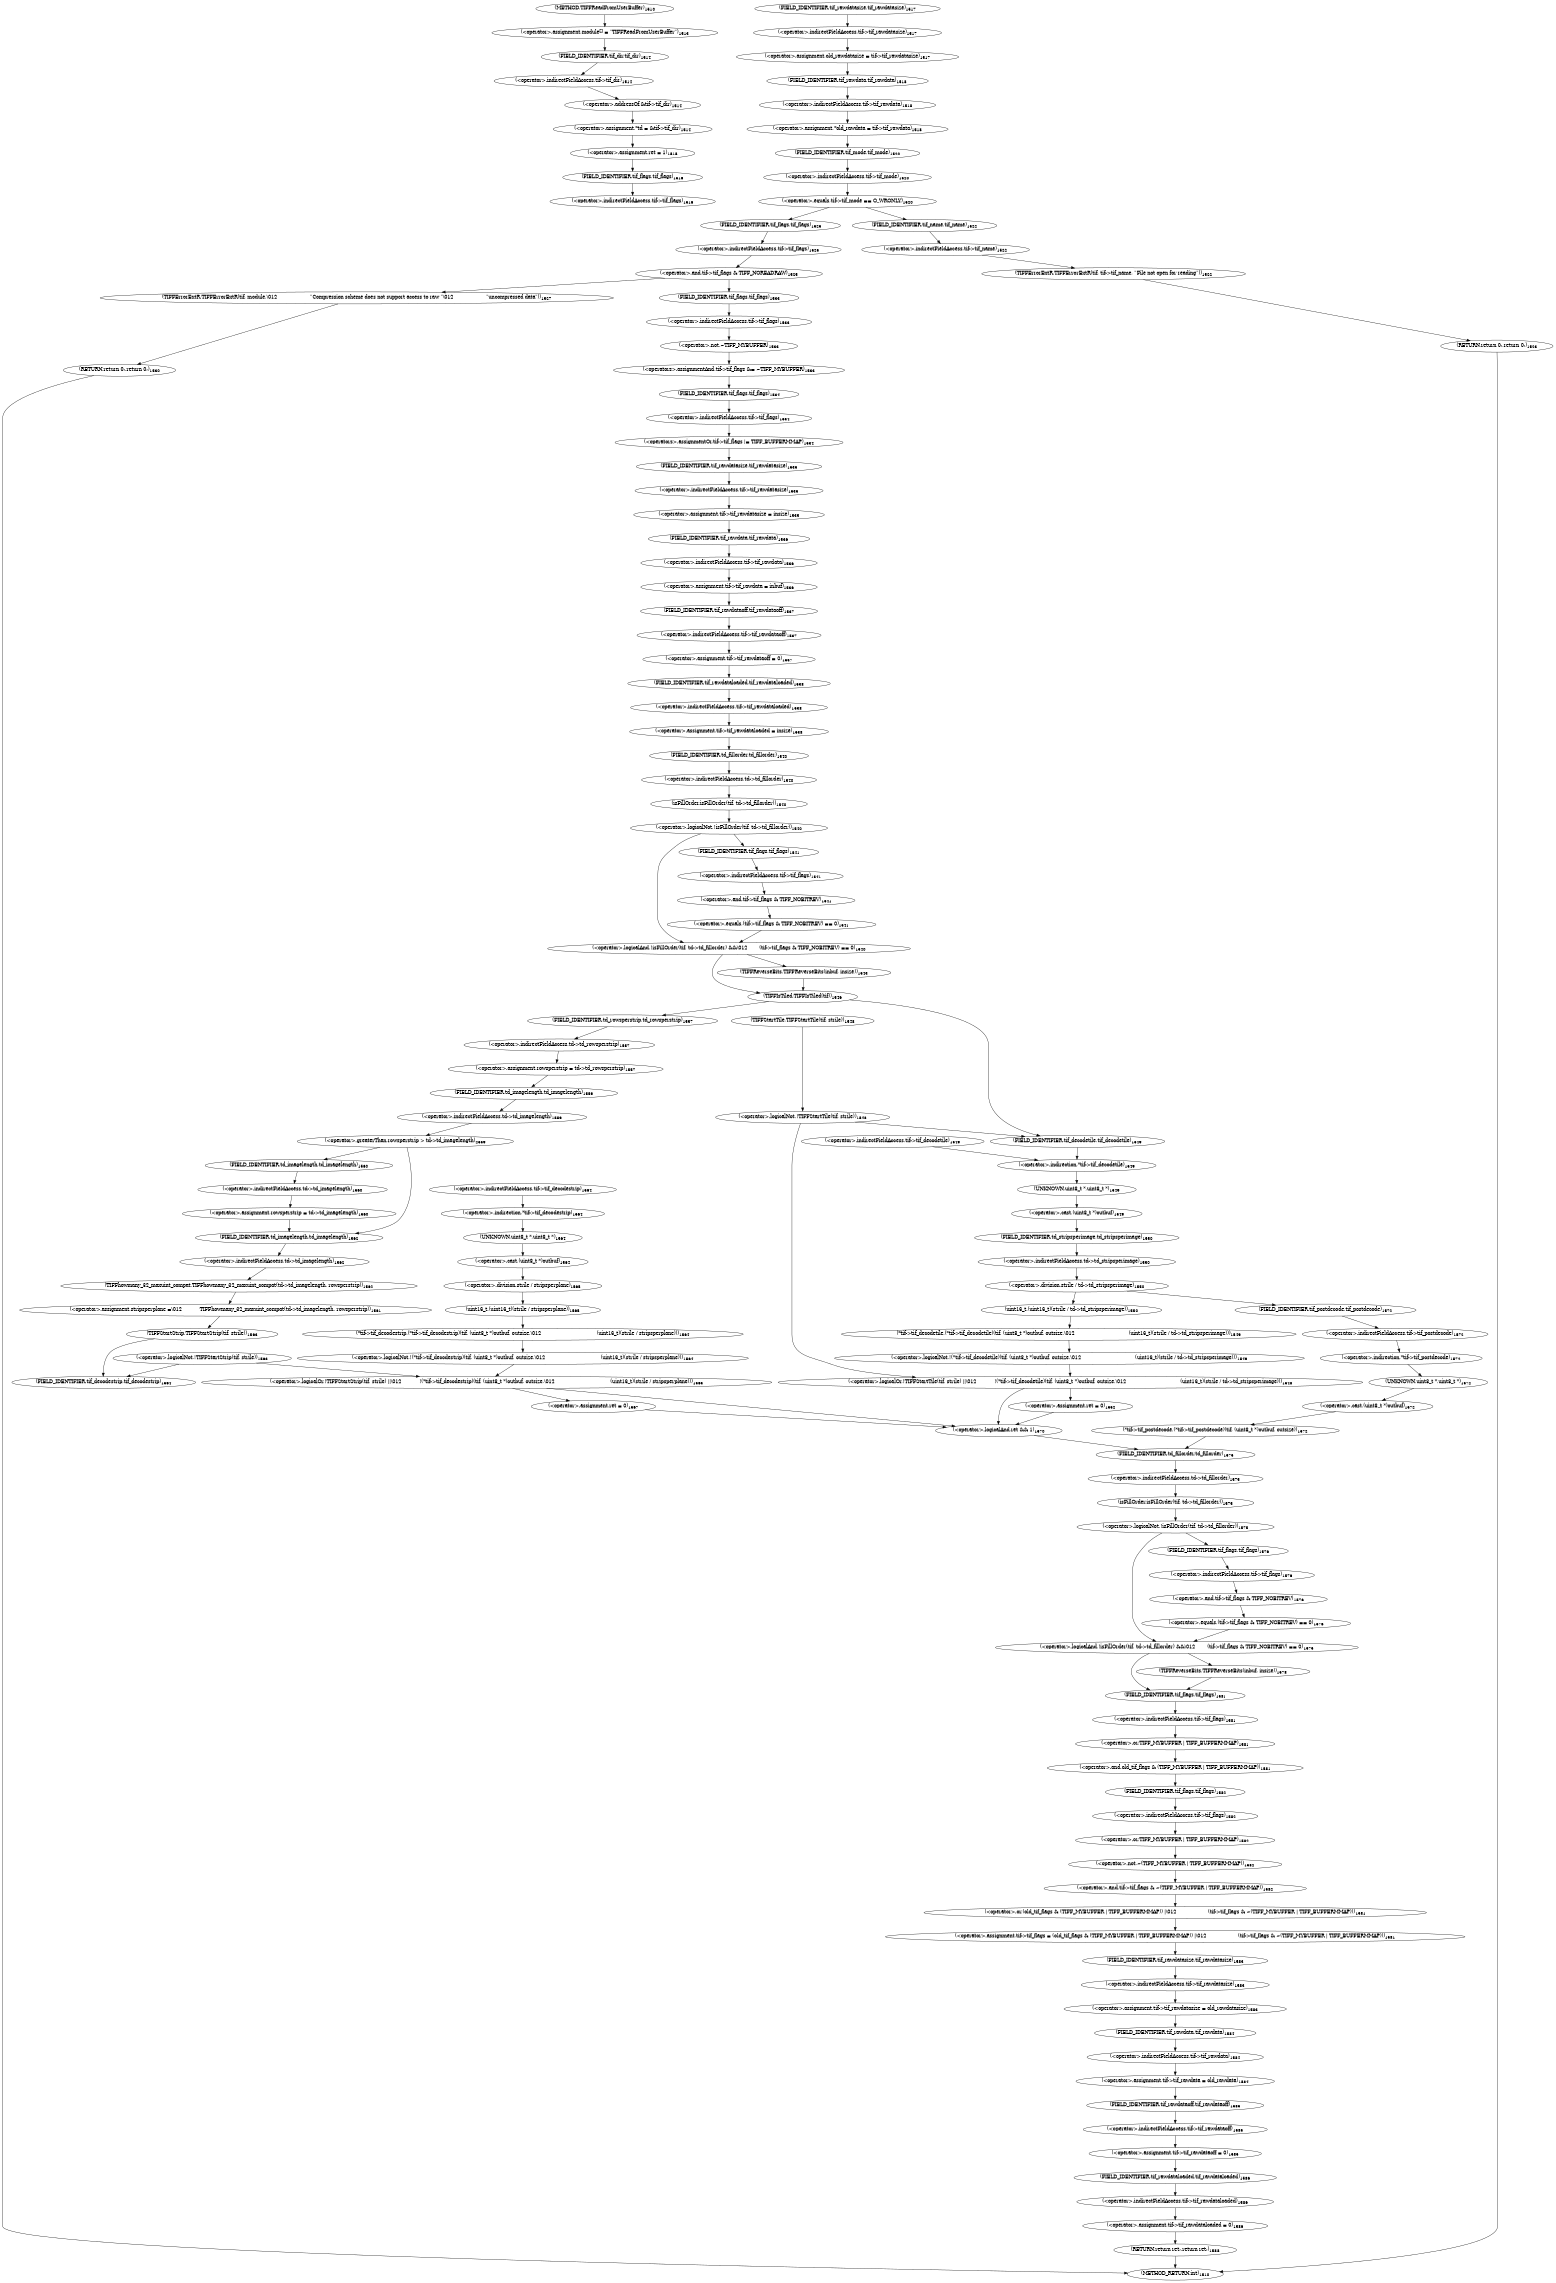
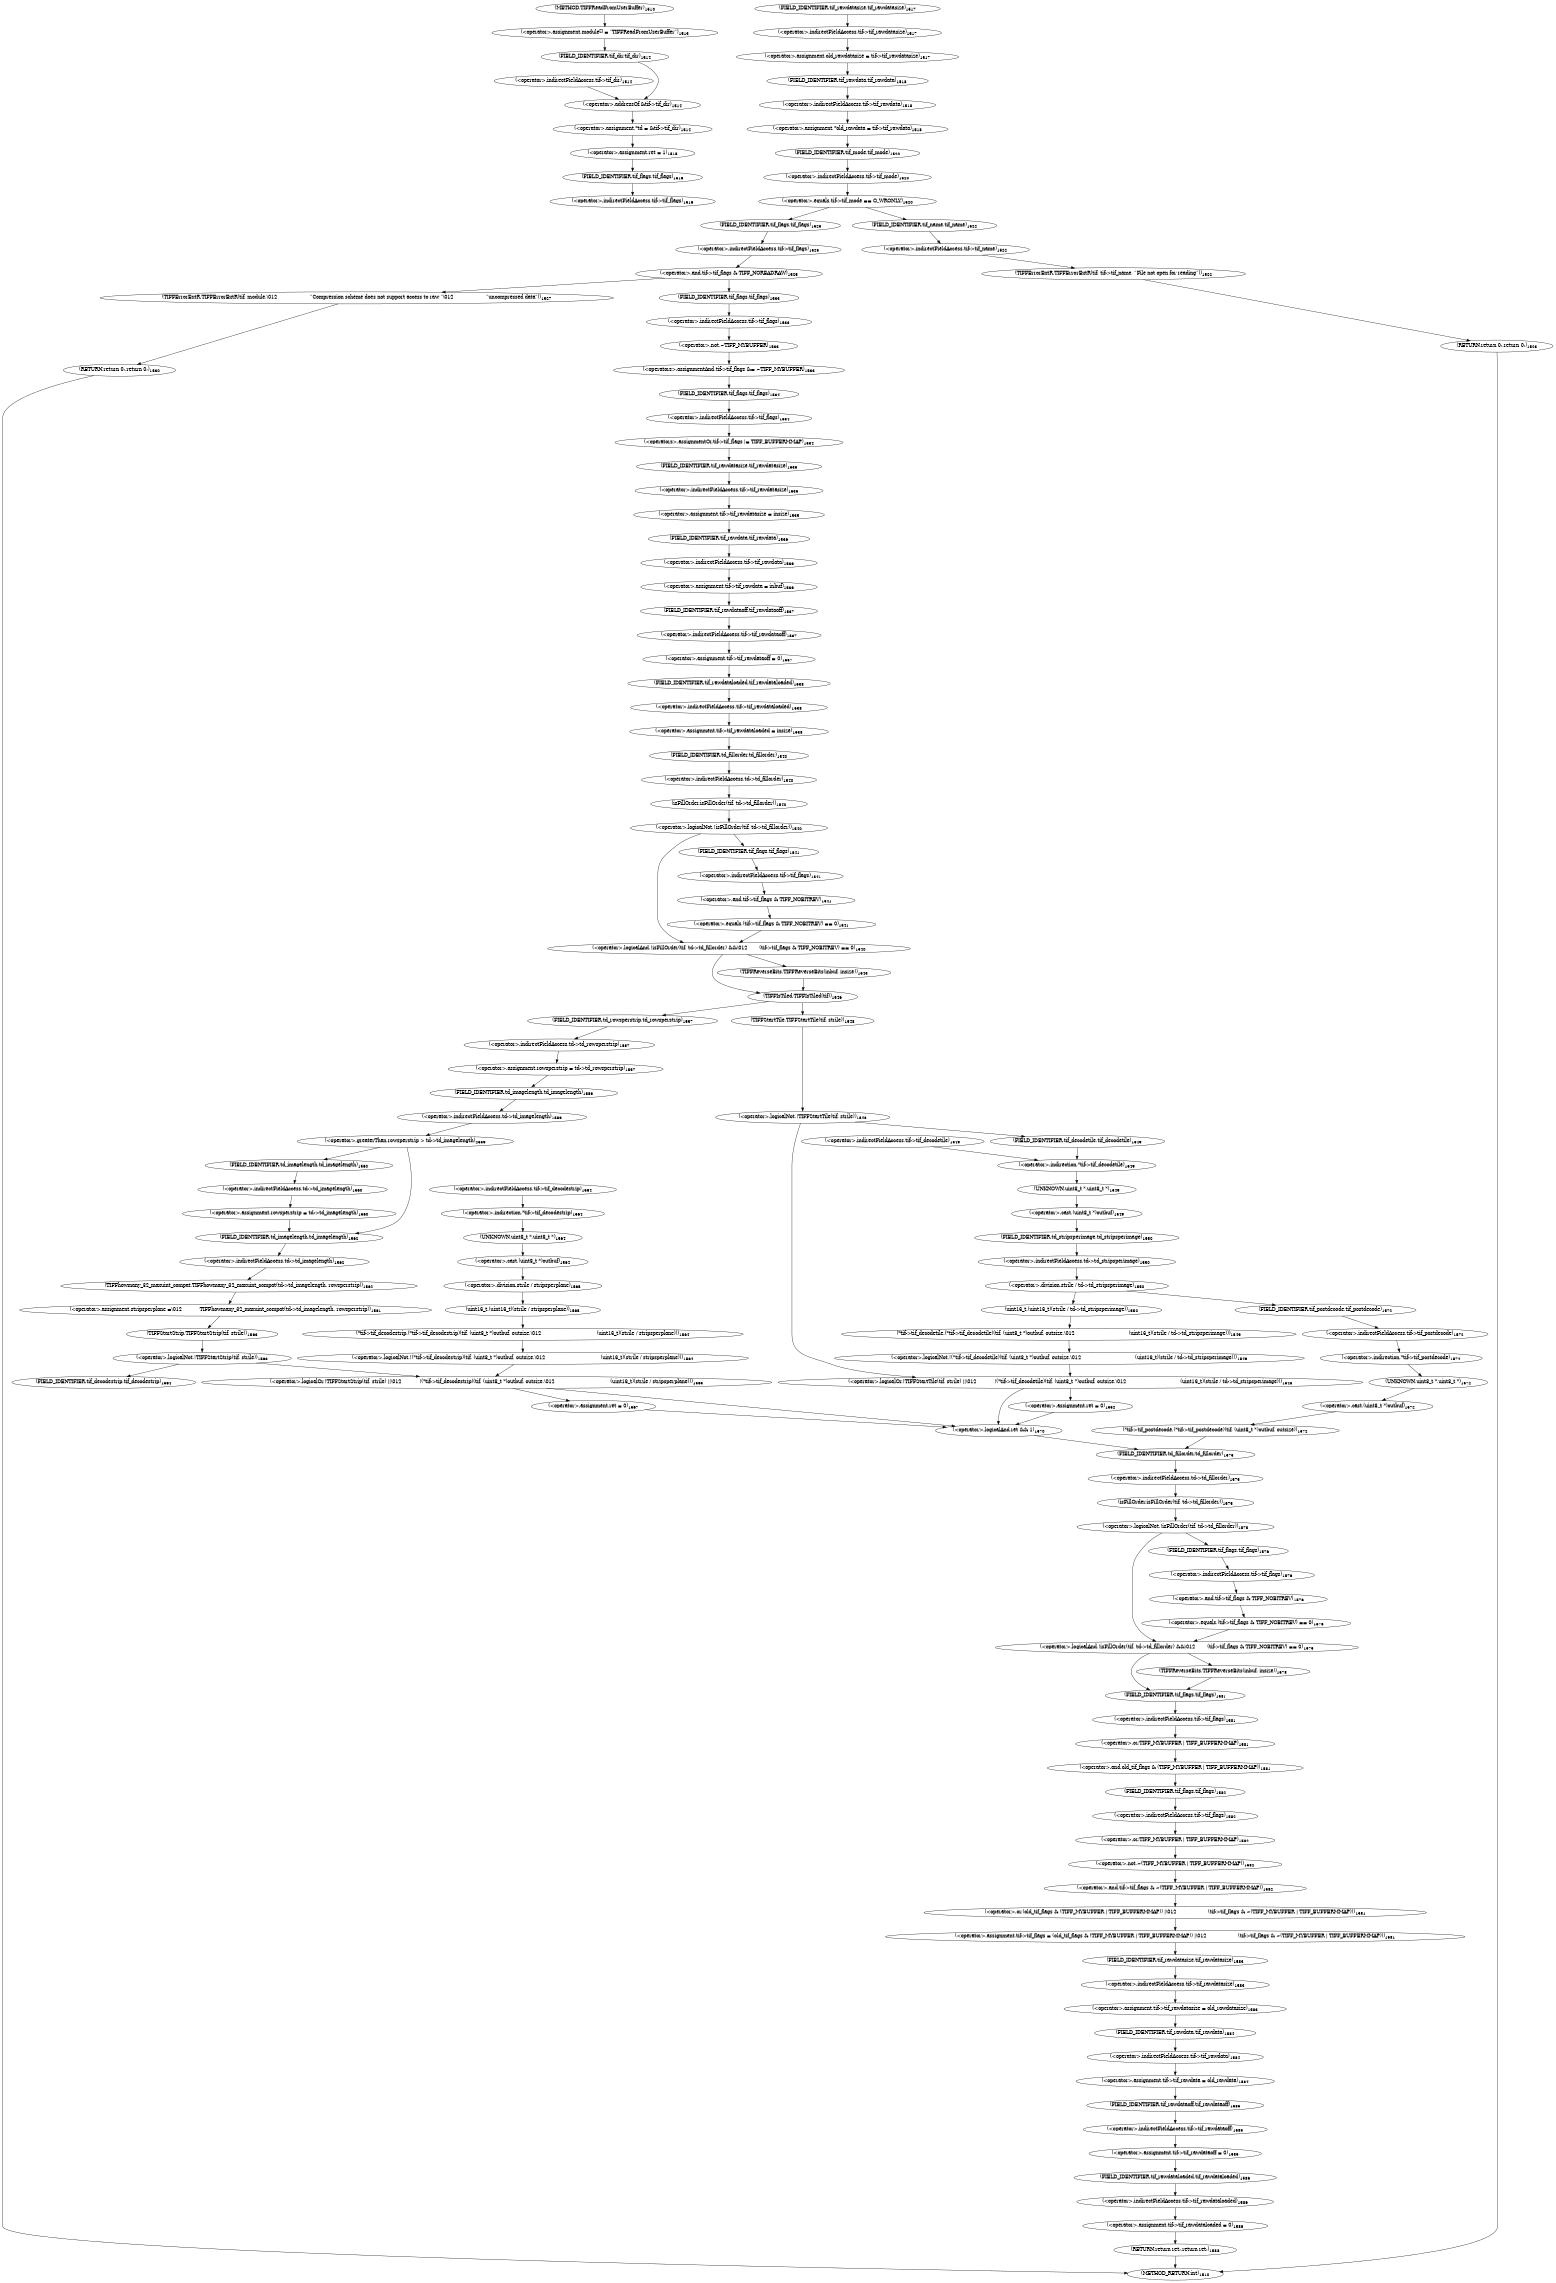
edge "(FIELD_IDENTIFIER,tif_dir,tif_dir)" -> "(<operator>.indirectFieldAccess,tif->tif_dir)": now "(FIELD_IDENTIFIER,tif_dir,tif_dir)" -> "(<operator>.addressOf,&tif->tif_dir)"
edge "(TIFFIsTiled,TIFFIsTiled(tif))" -> "(FIELD_IDENTIFIER,tif_decodetile,tif_decodetile)": now "(TIFFIsTiled,TIFFIsTiled(tif))" -> "(TIFFStartTile,TIFFStartTile(tif, strile))"
edge "(TIFFStartStrip,TIFFStartStrip(tif, strile))" -> "(FIELD_IDENTIFIER,tif_decodestrip,tif_decodestrip)": now "(TIFFStartStrip,TIFFStartStrip(tif, strile))" -> "(<operator>.logicalNot,!TIFFStartStrip(tif, strile))"
